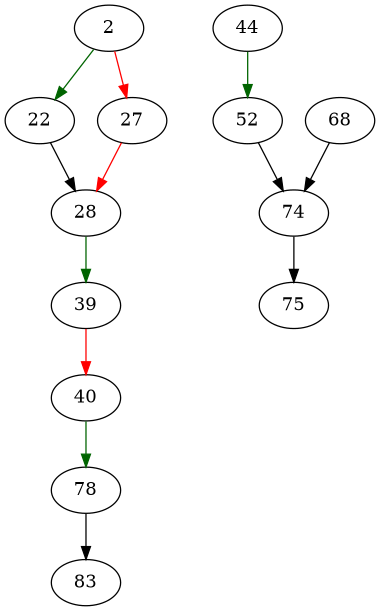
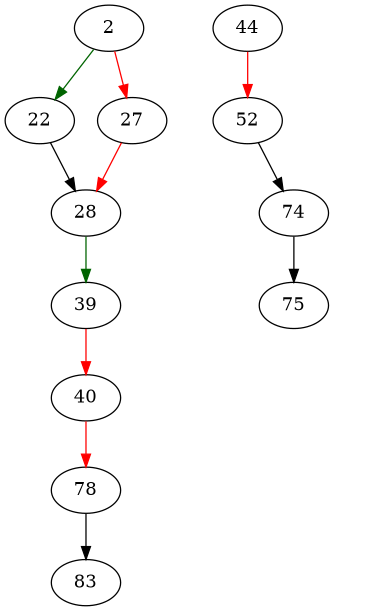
edge "44" -> "52": color darkgreen -> red
node "68": removed
edge "40" -> "78": color darkgreen -> red
